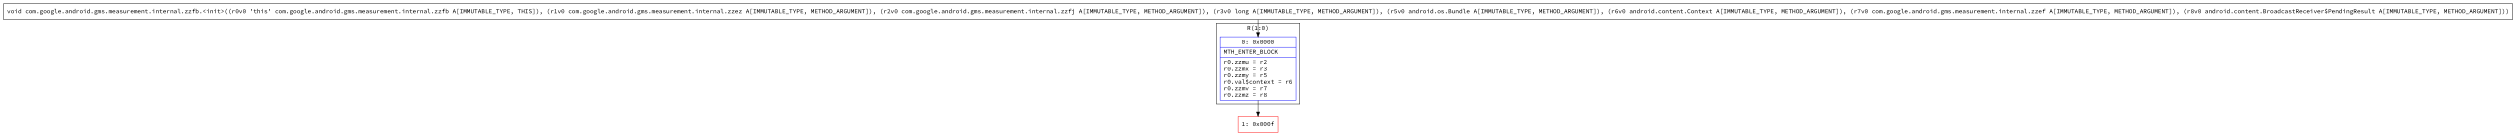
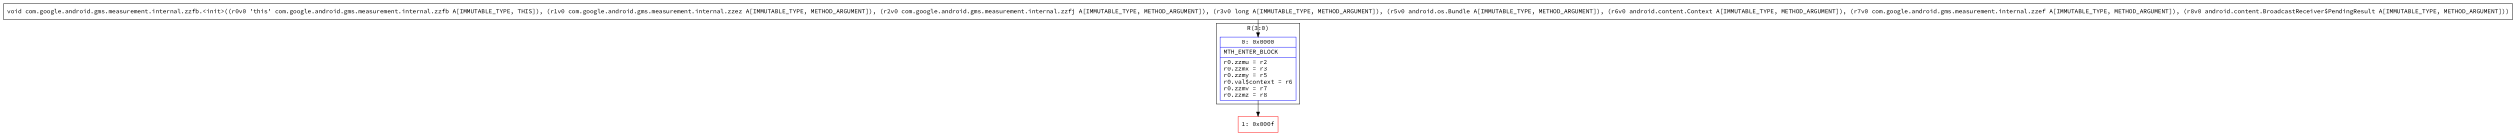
cluster "R(1:0)": label "R(1:0)" -> "R(3:0)"
